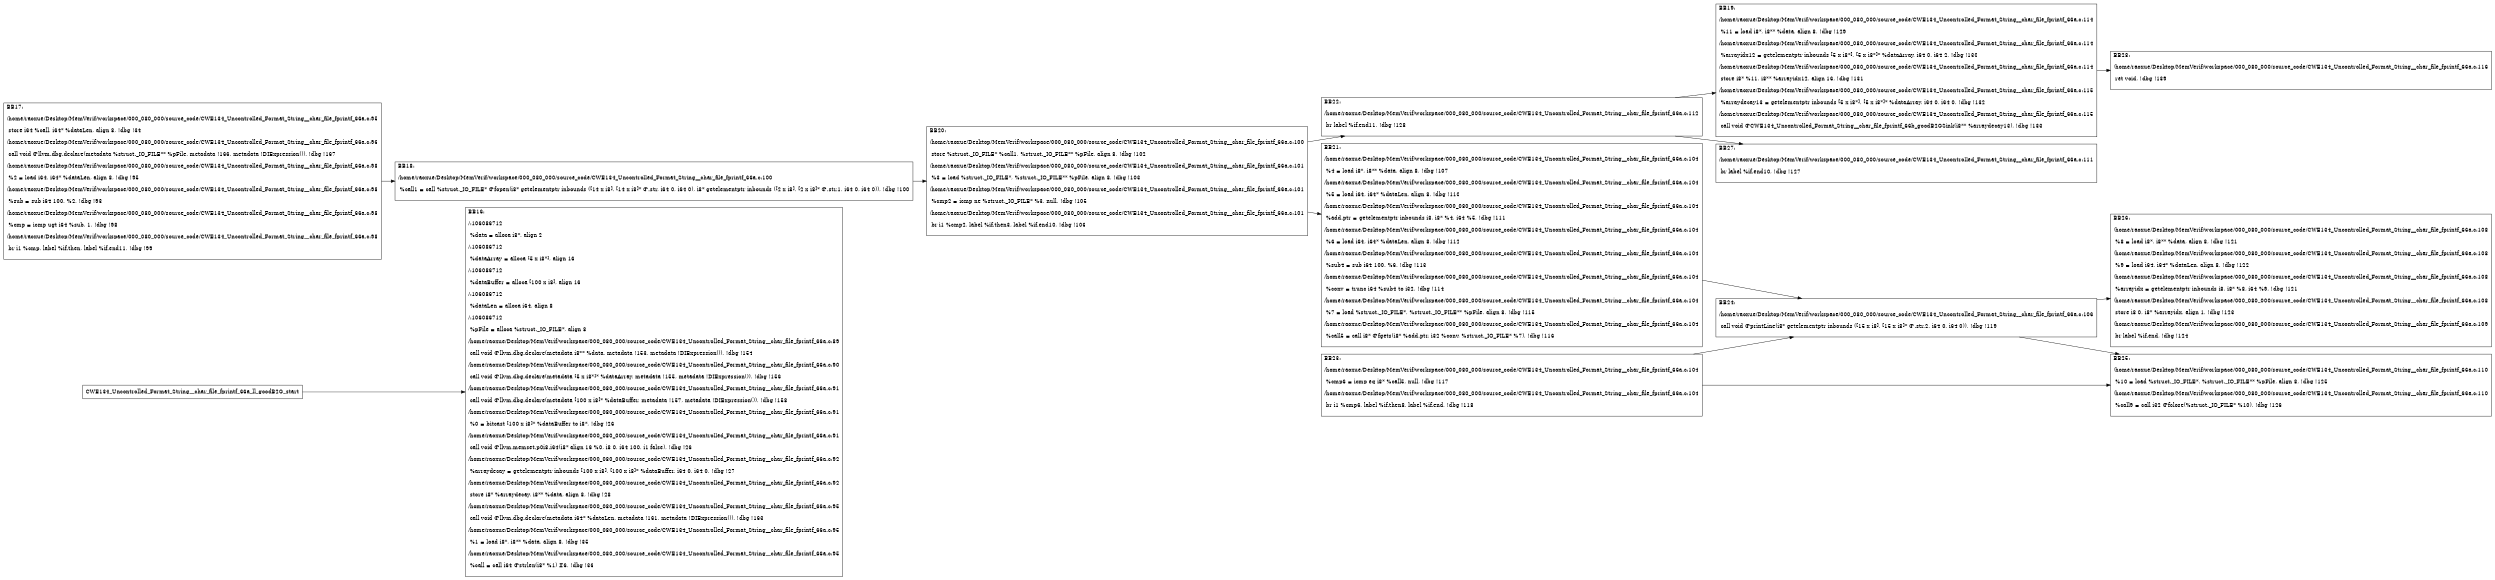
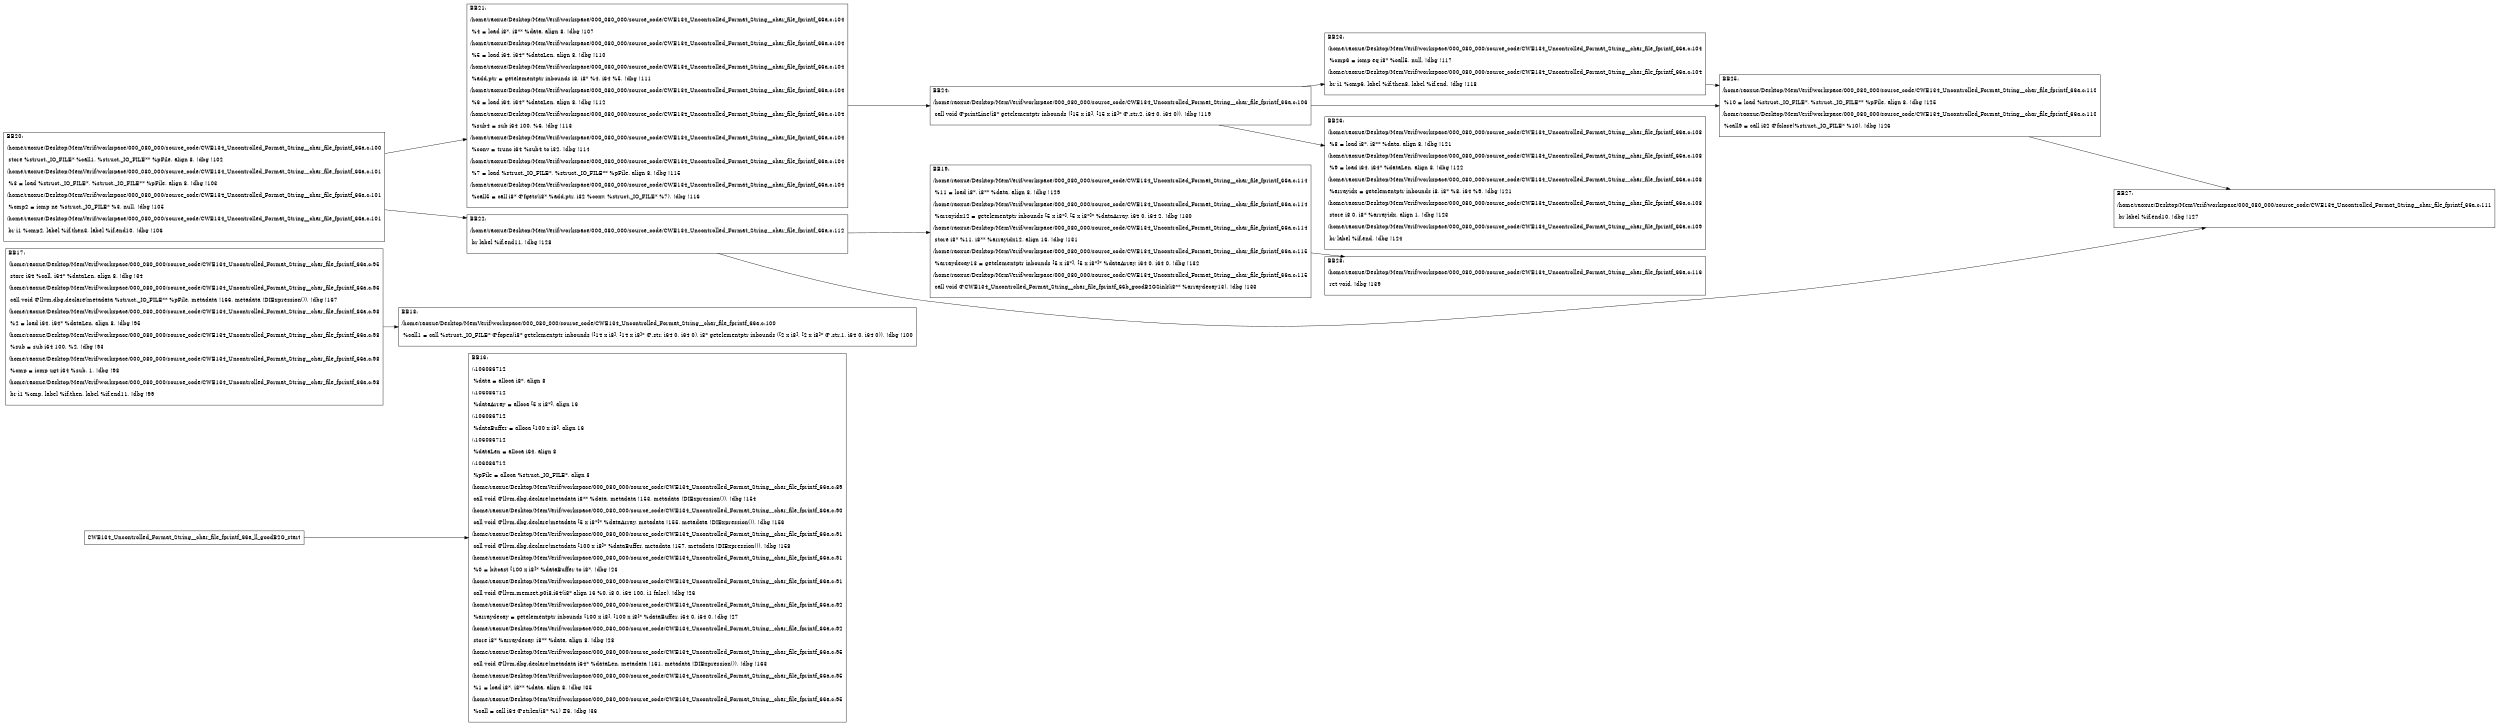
edge "BB25:" -> "BB27:": added
edge "BB18:" -> "BB20:": removed
node "BB16:": text "%data = alloca i8*, align 2" -> "%data = alloca i8*, align 8"
edge "BB23:" -> "BB24:": reversed
